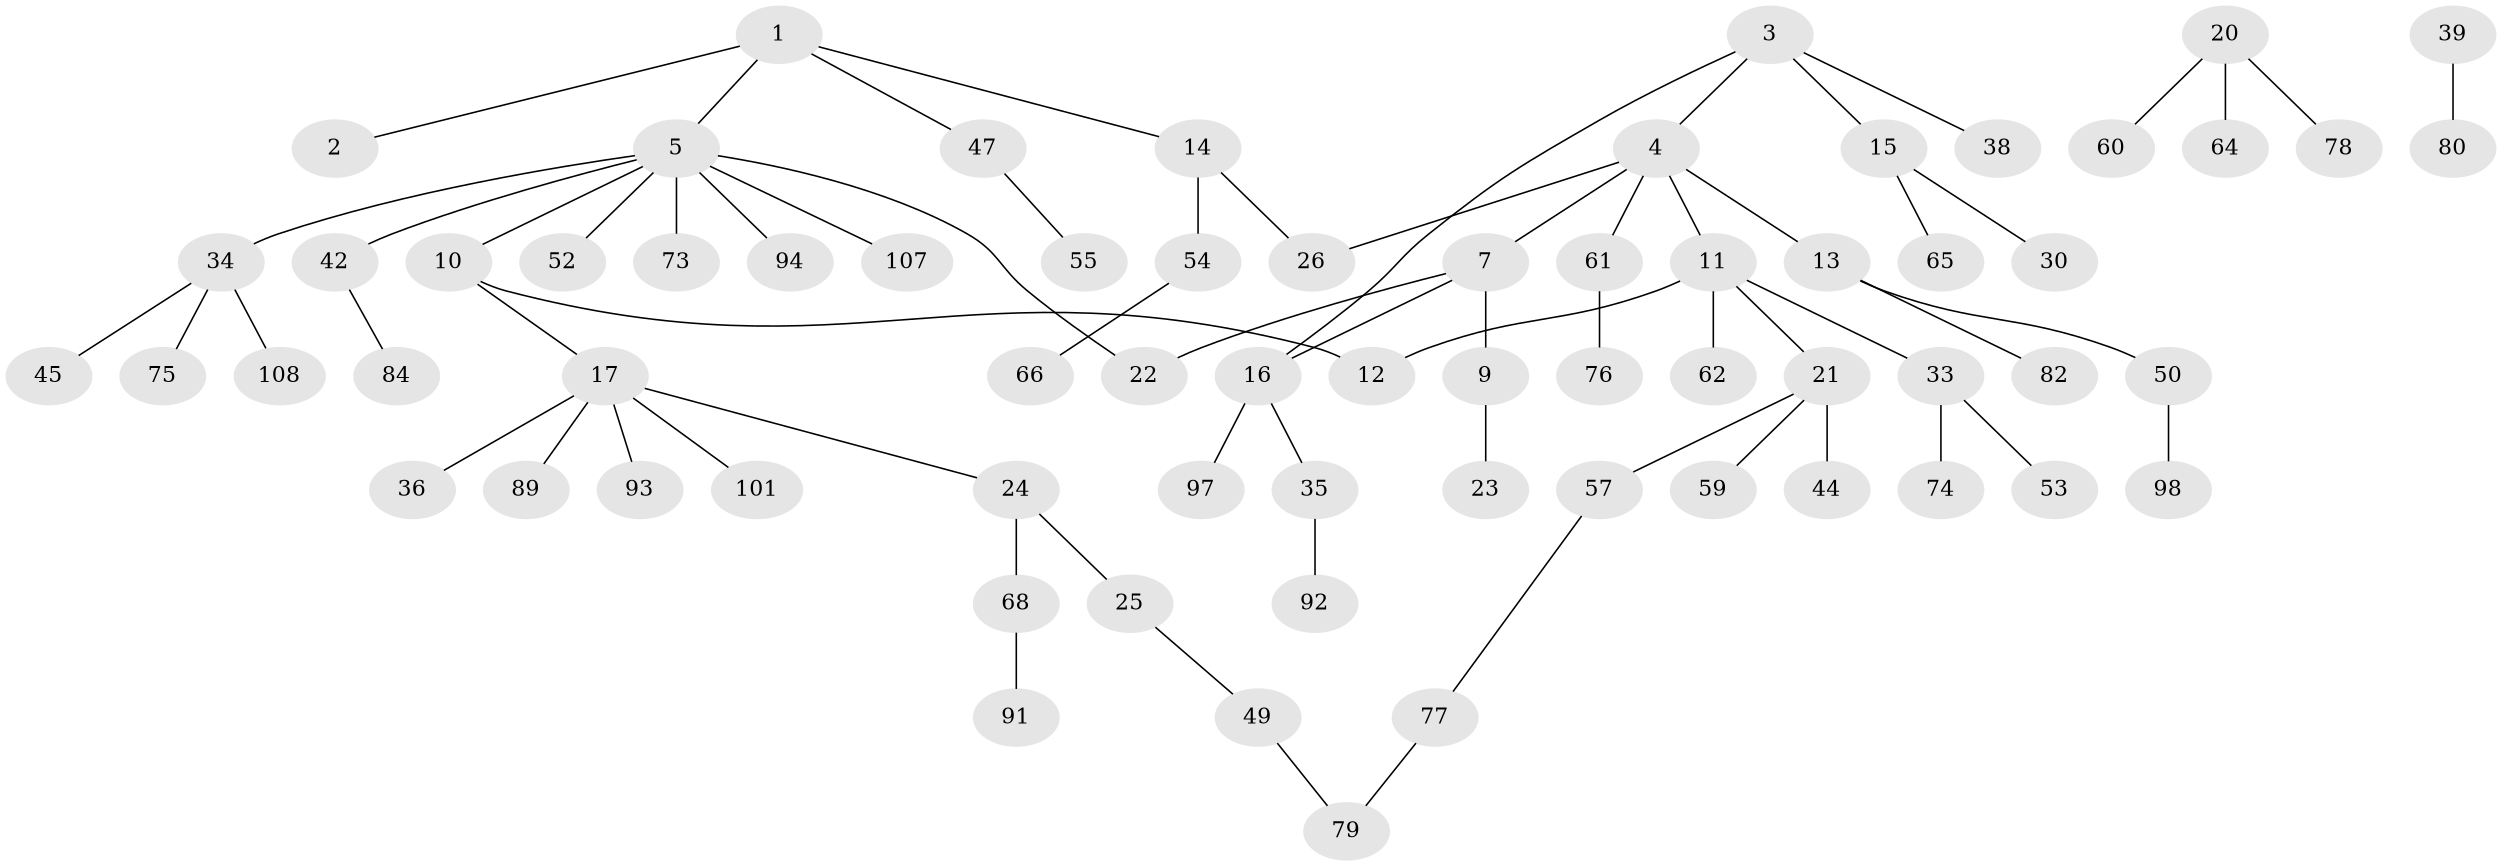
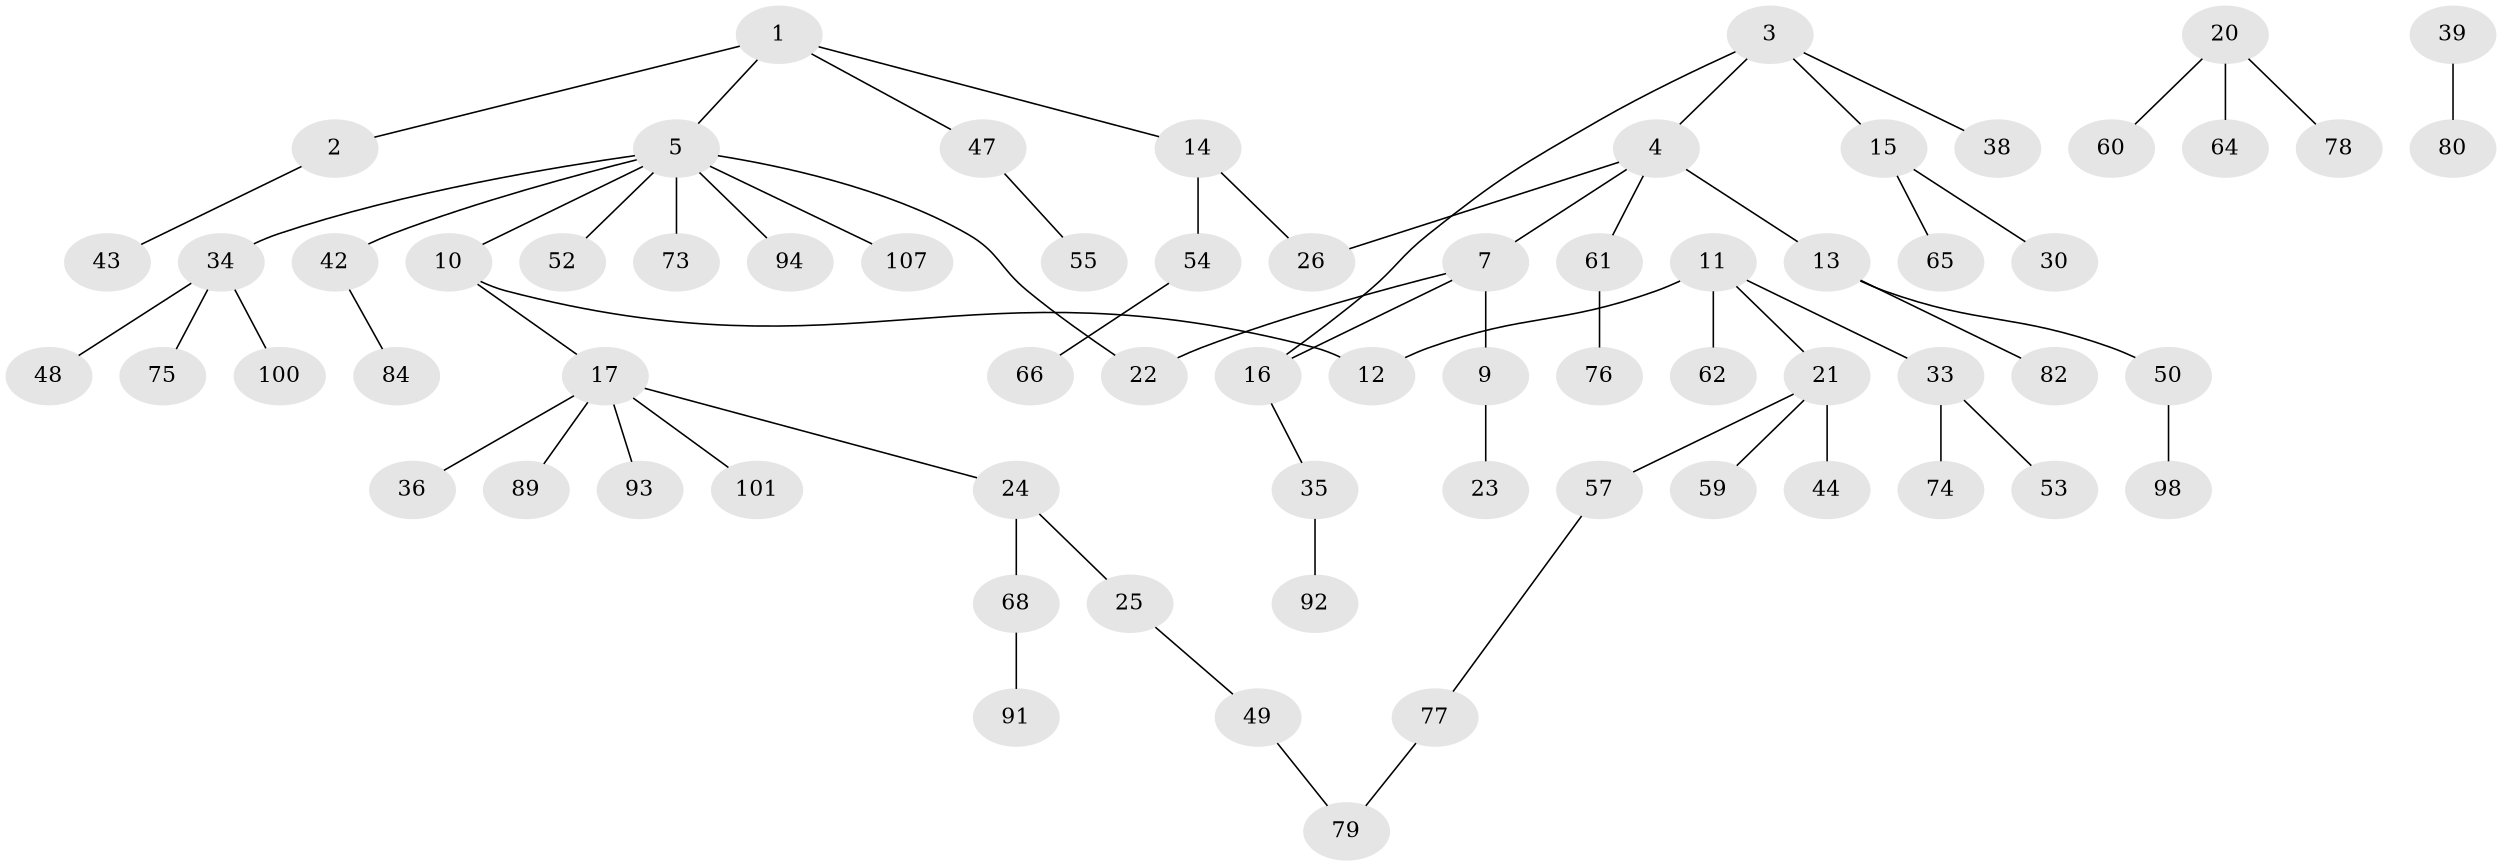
edge "4" -- "11": removed
node "43": added
node "45": label "45" -> "48"
node "108": label "108" -> "100"
node "97": removed
